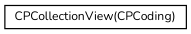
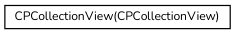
node "CPCollectionView(CPCoding)": label "CPCollectionView(CPCoding)" -> "CPCollectionView(CPCollectionView)"
